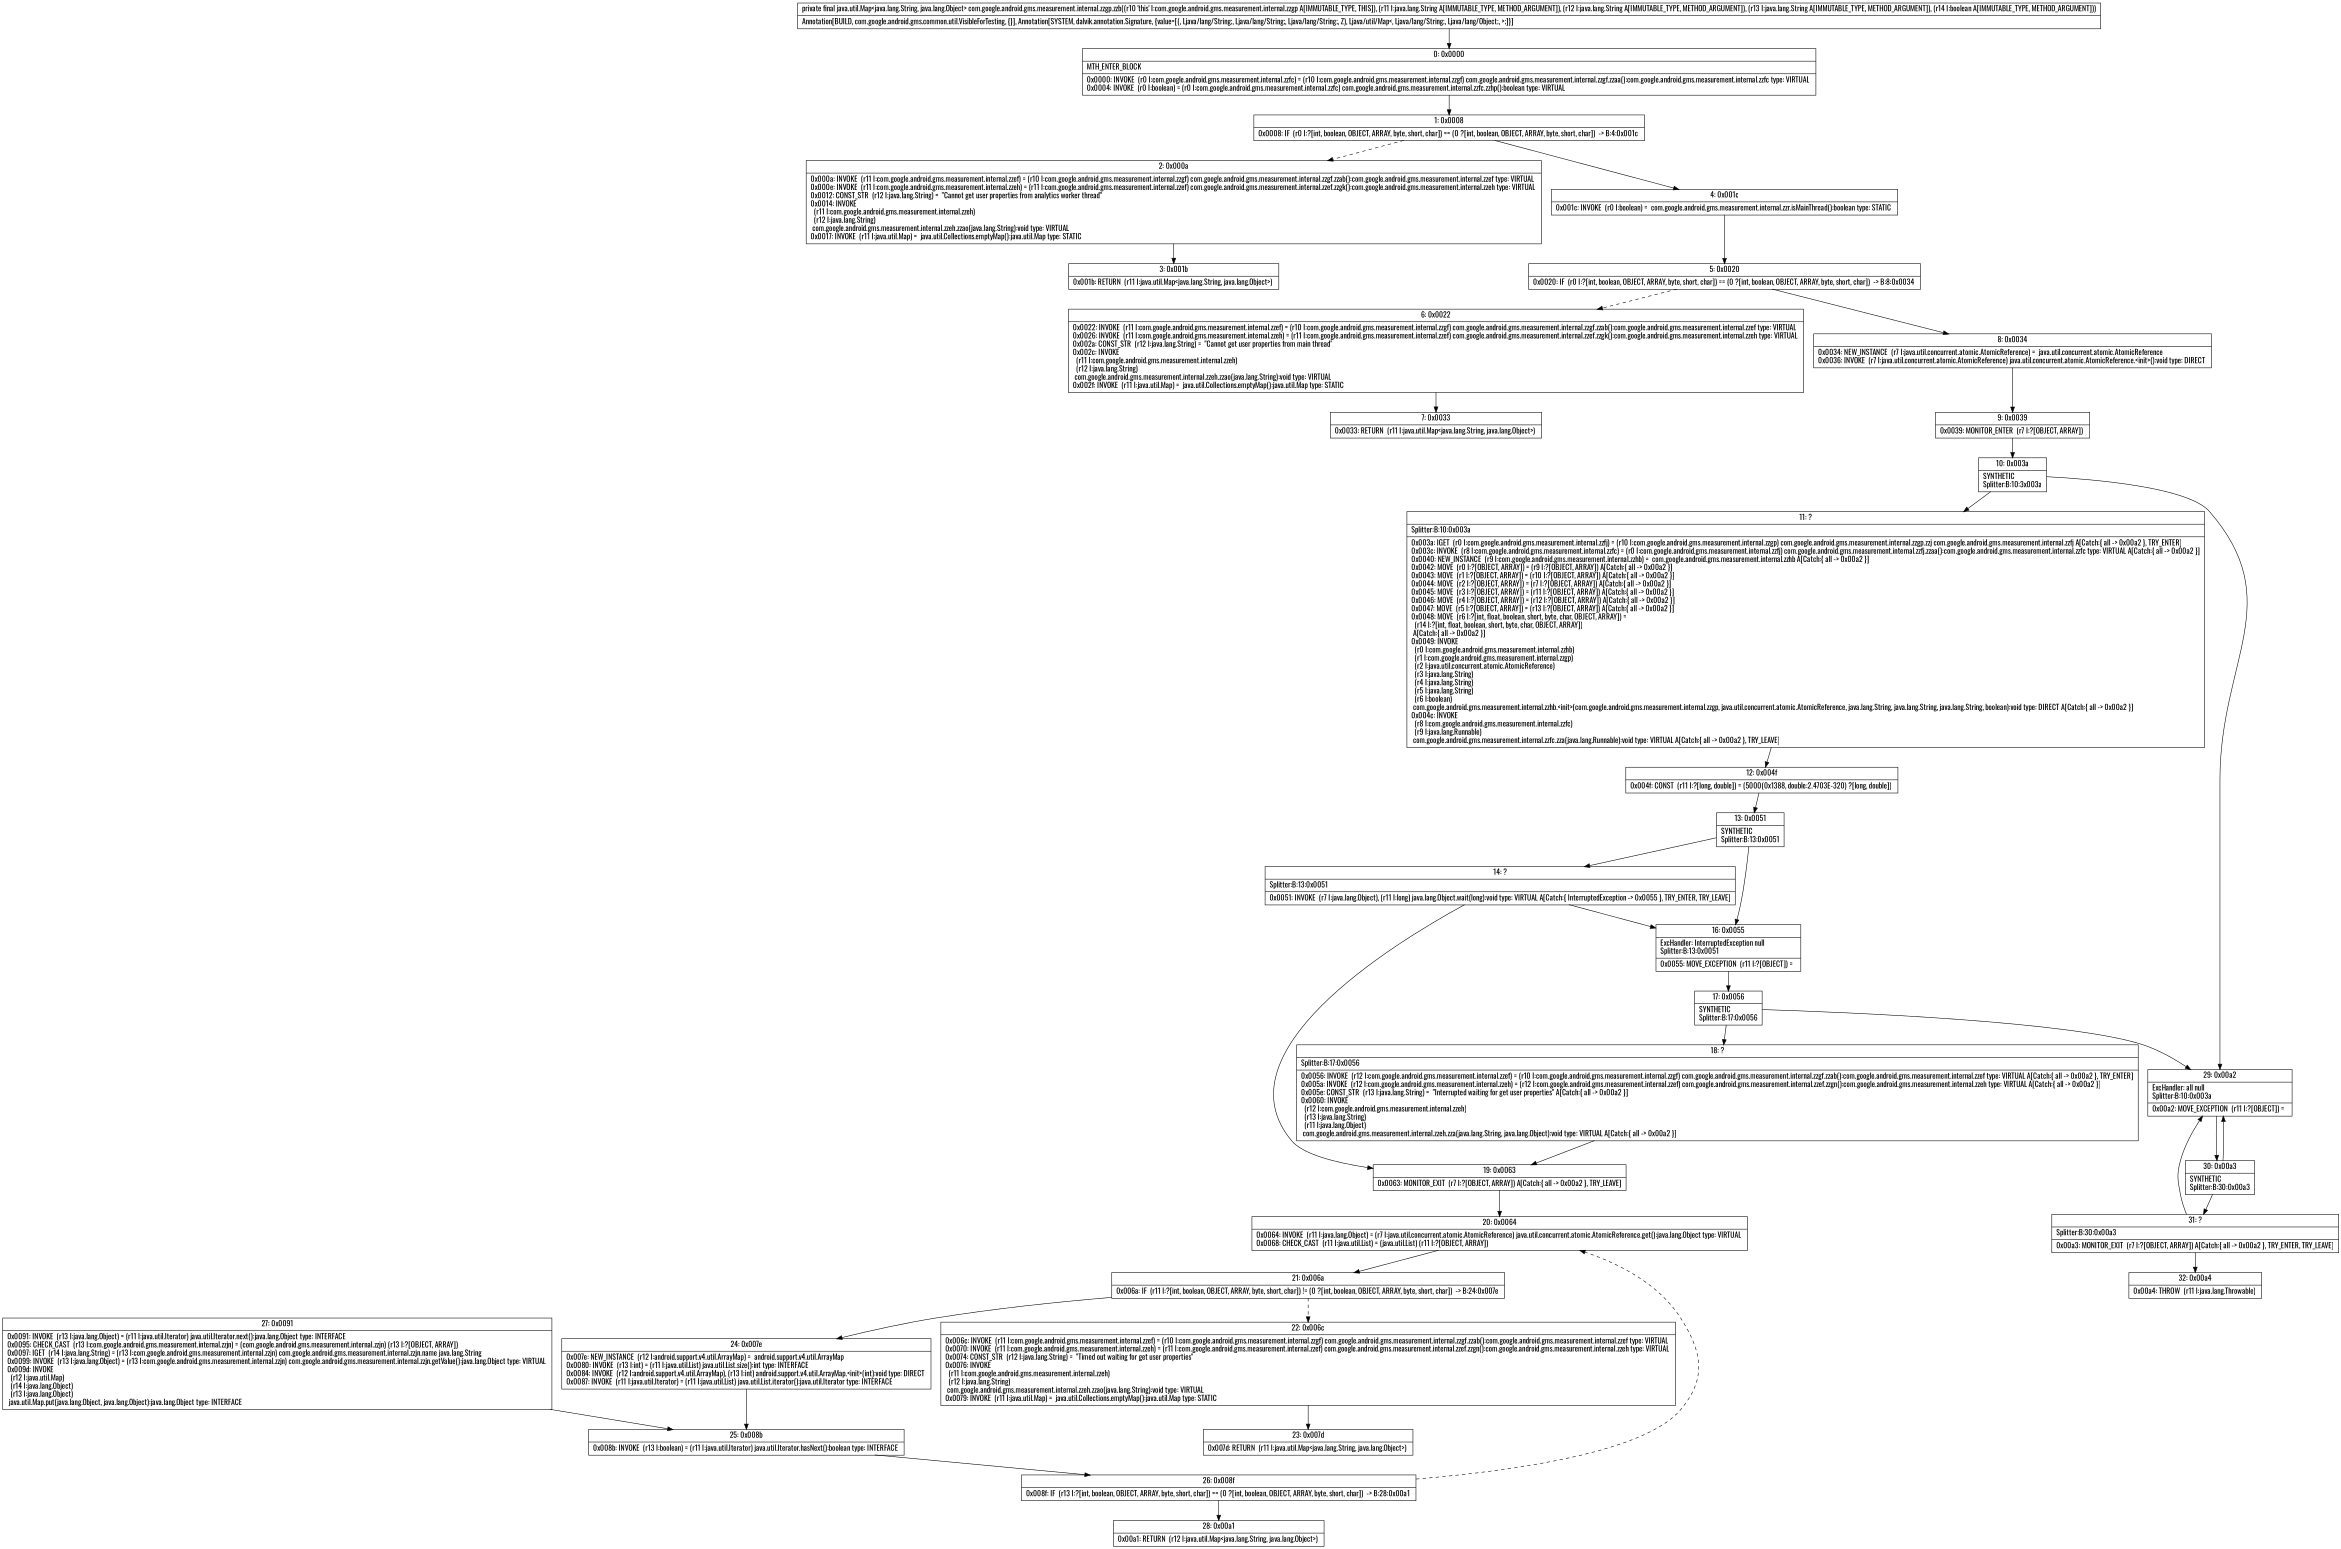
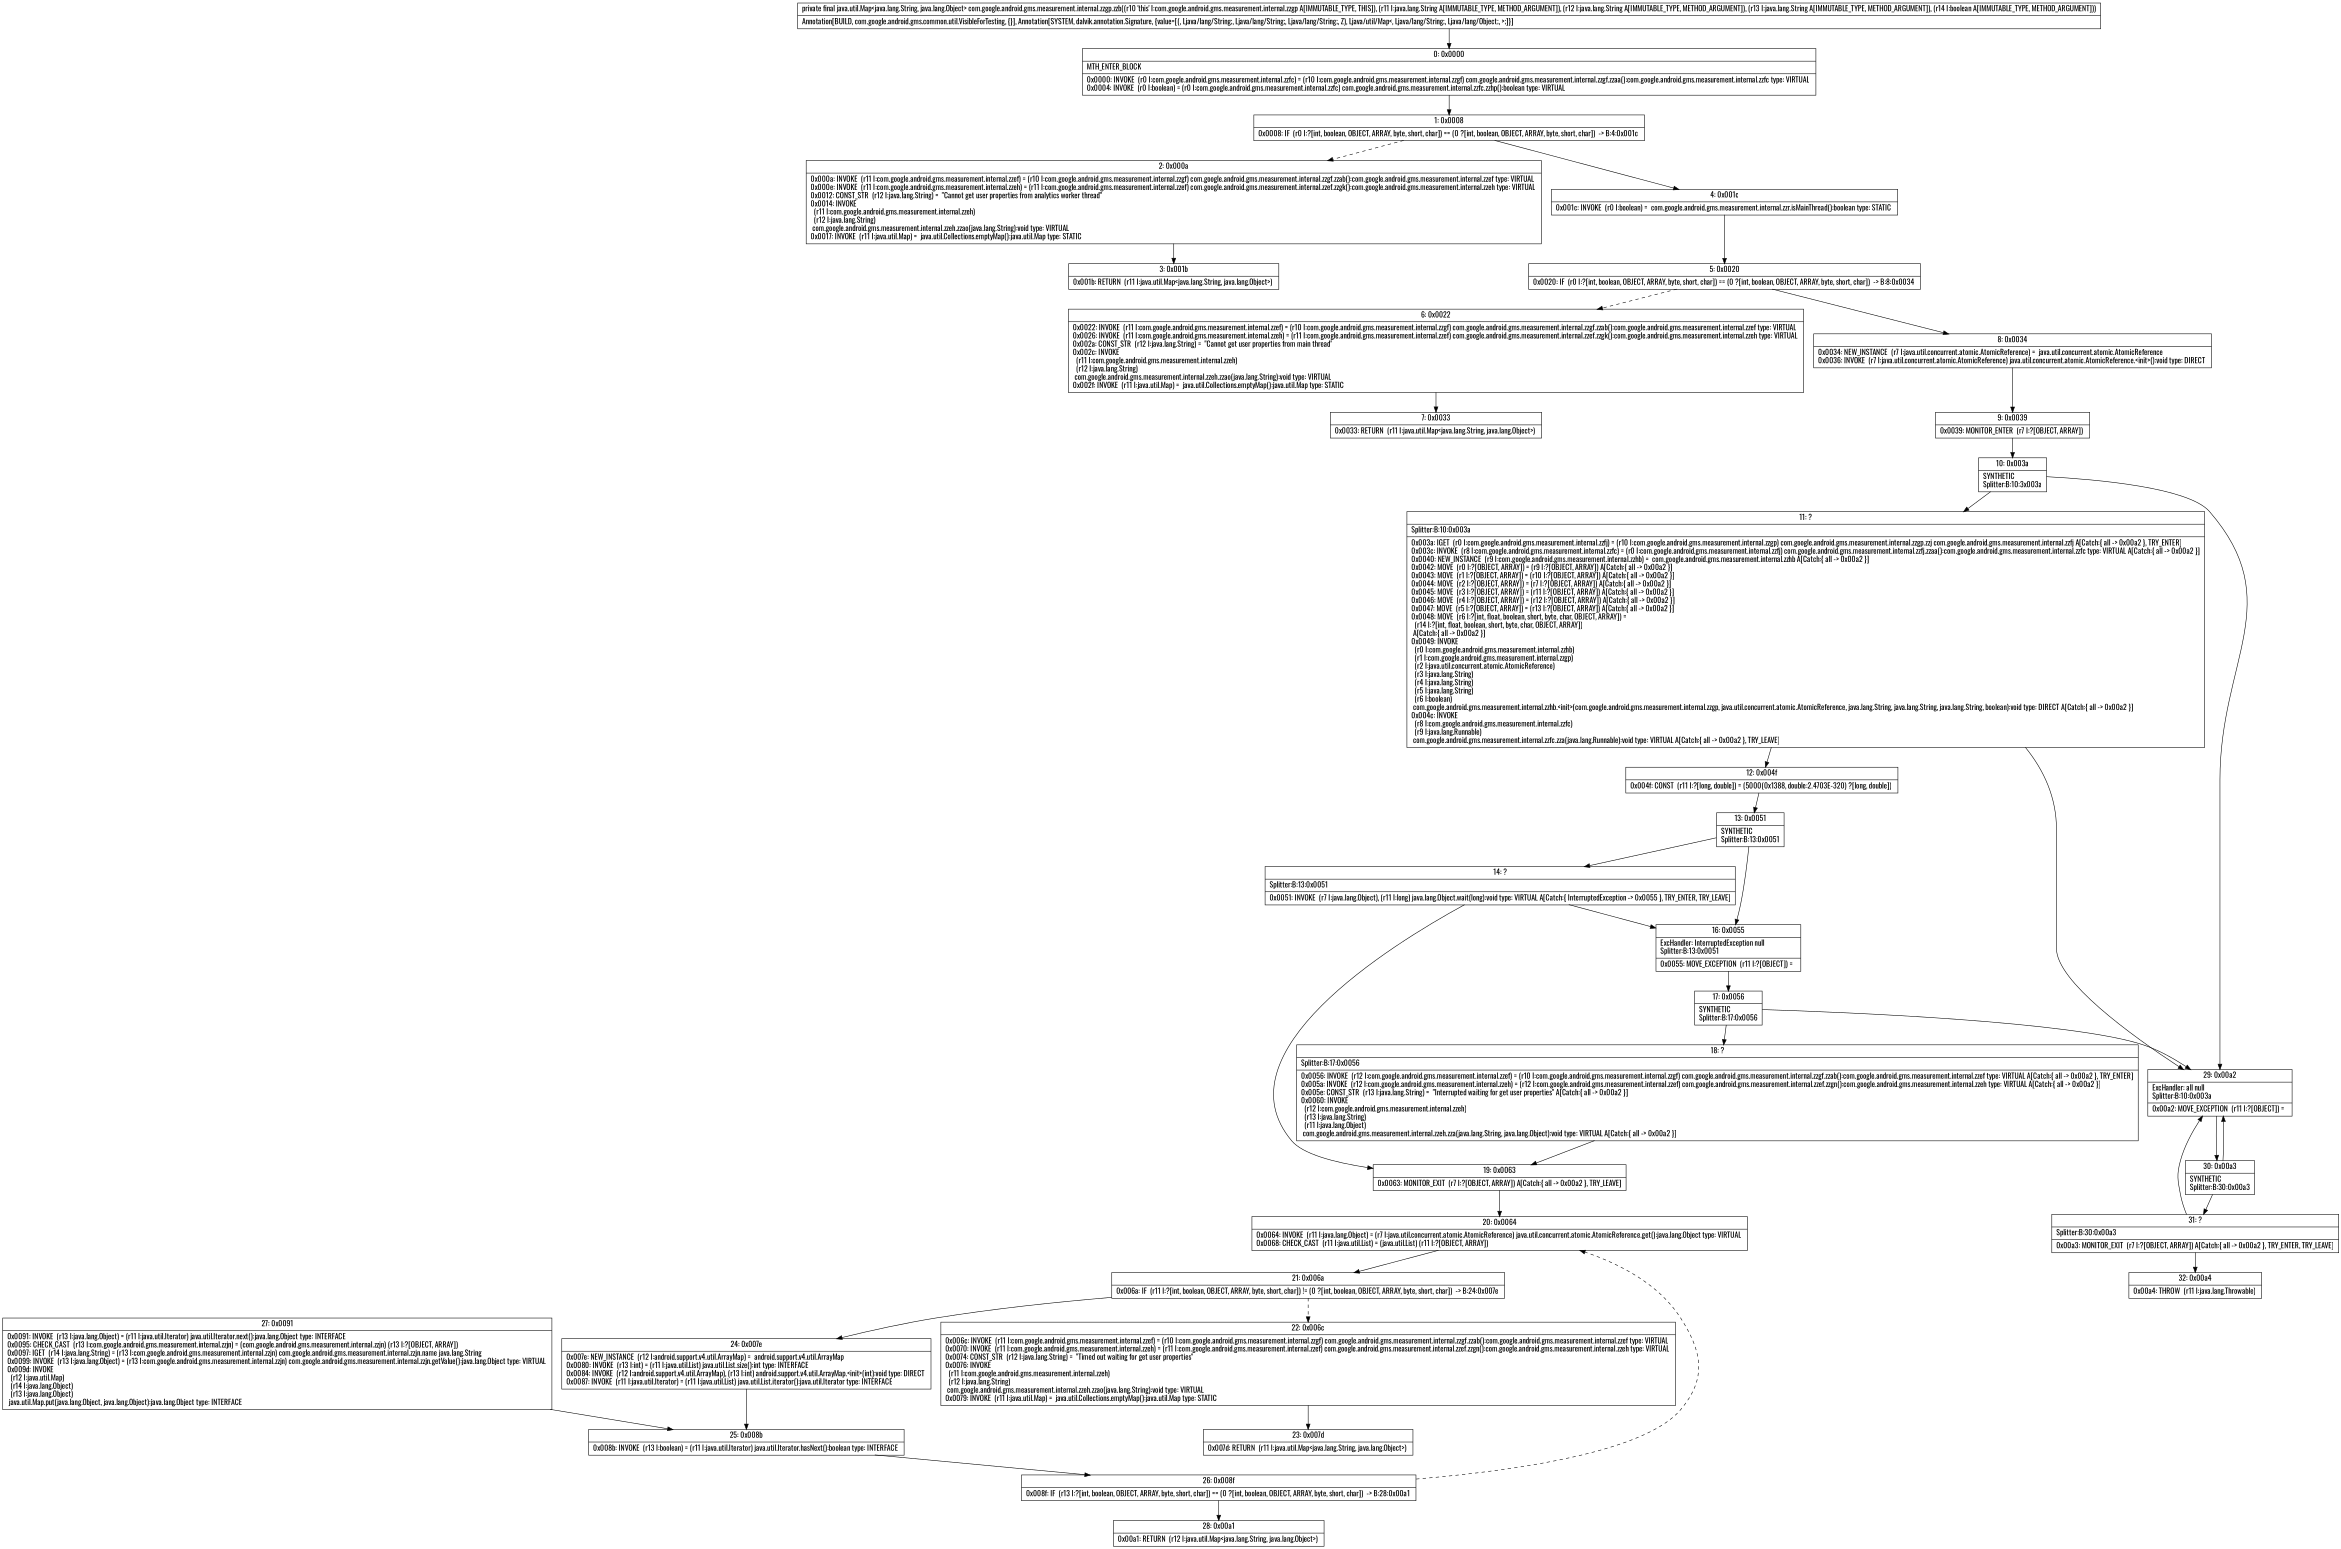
edge "11: ?" -> "29: 0x00a2": added
